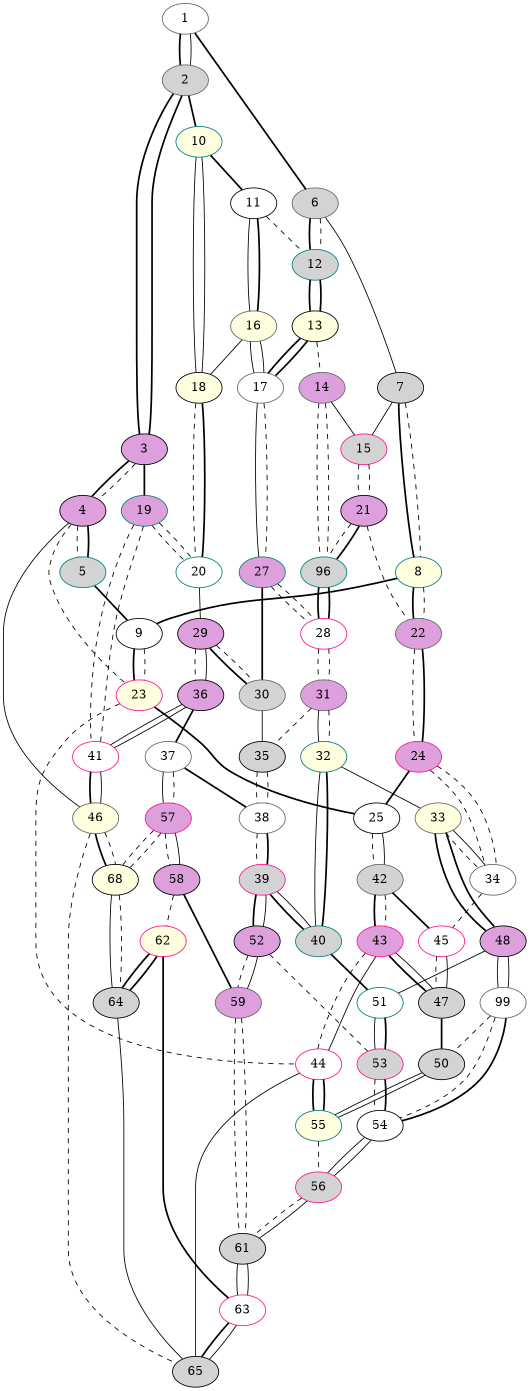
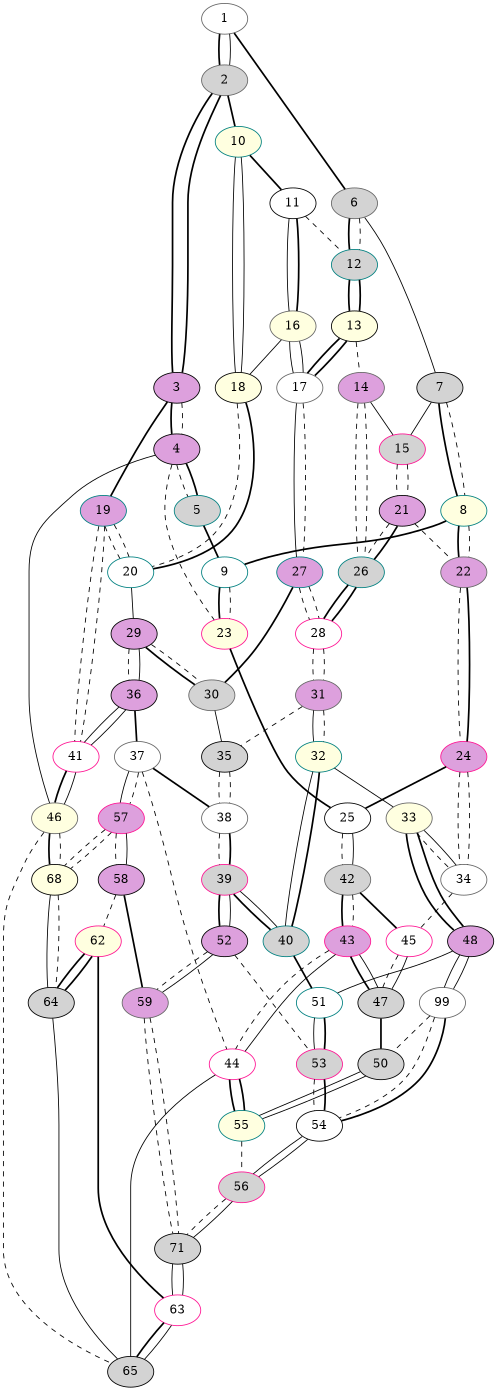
node "96": label "96" -> "26"
node "9": color black -> teal
edge "23" -- "44": now "37" -- "44"
node "61": label "61" -> "71"
